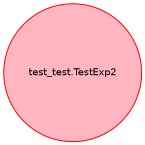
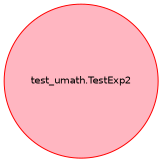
node "test_test.TestExp2": label "test_test.TestExp2" -> "test_umath.TestExp2"
